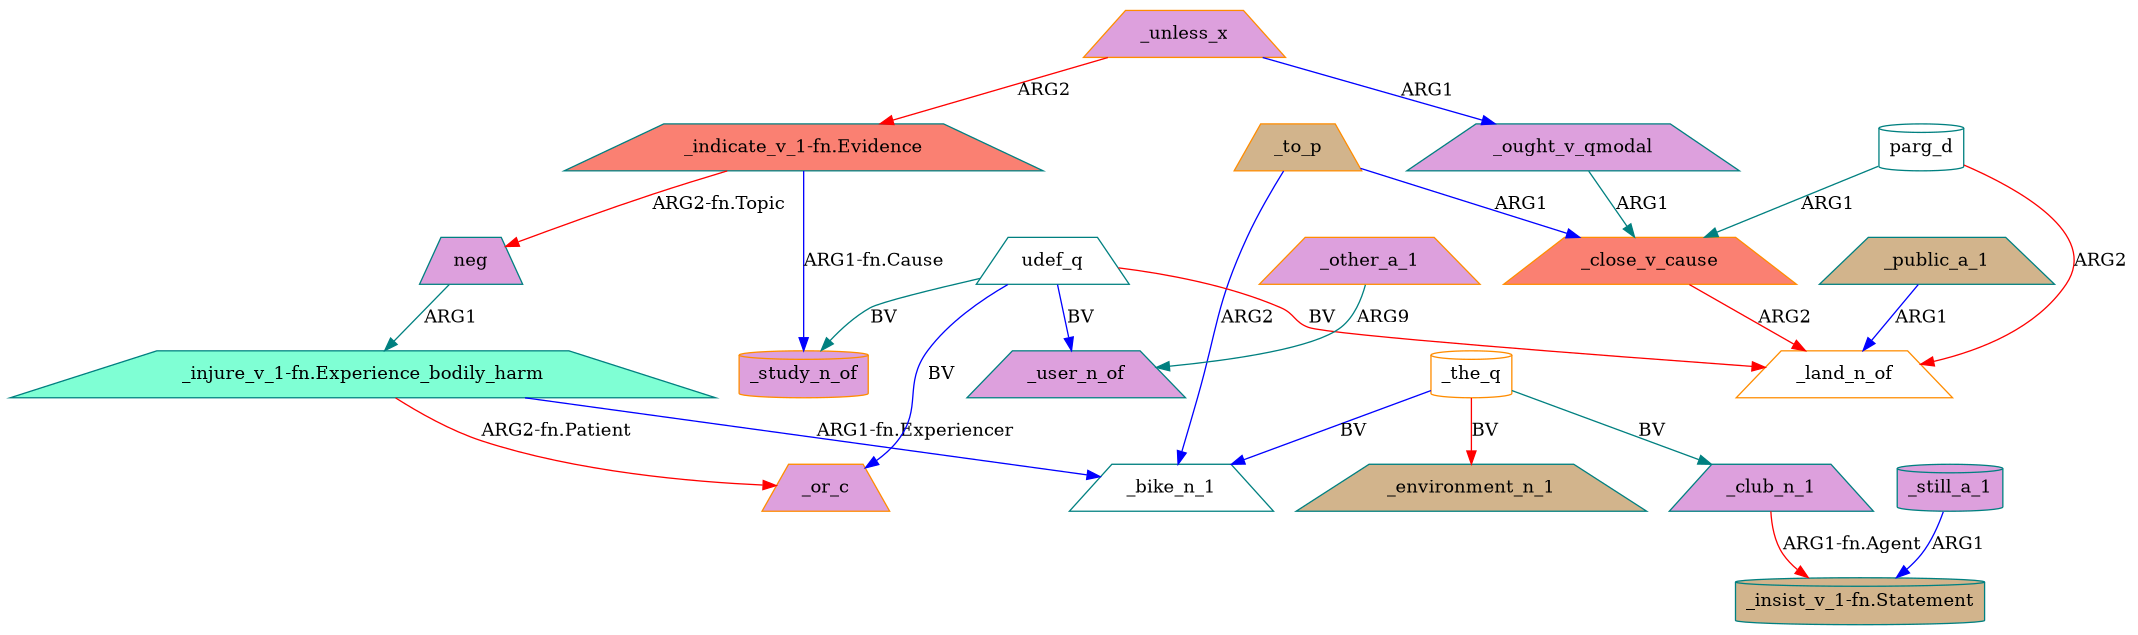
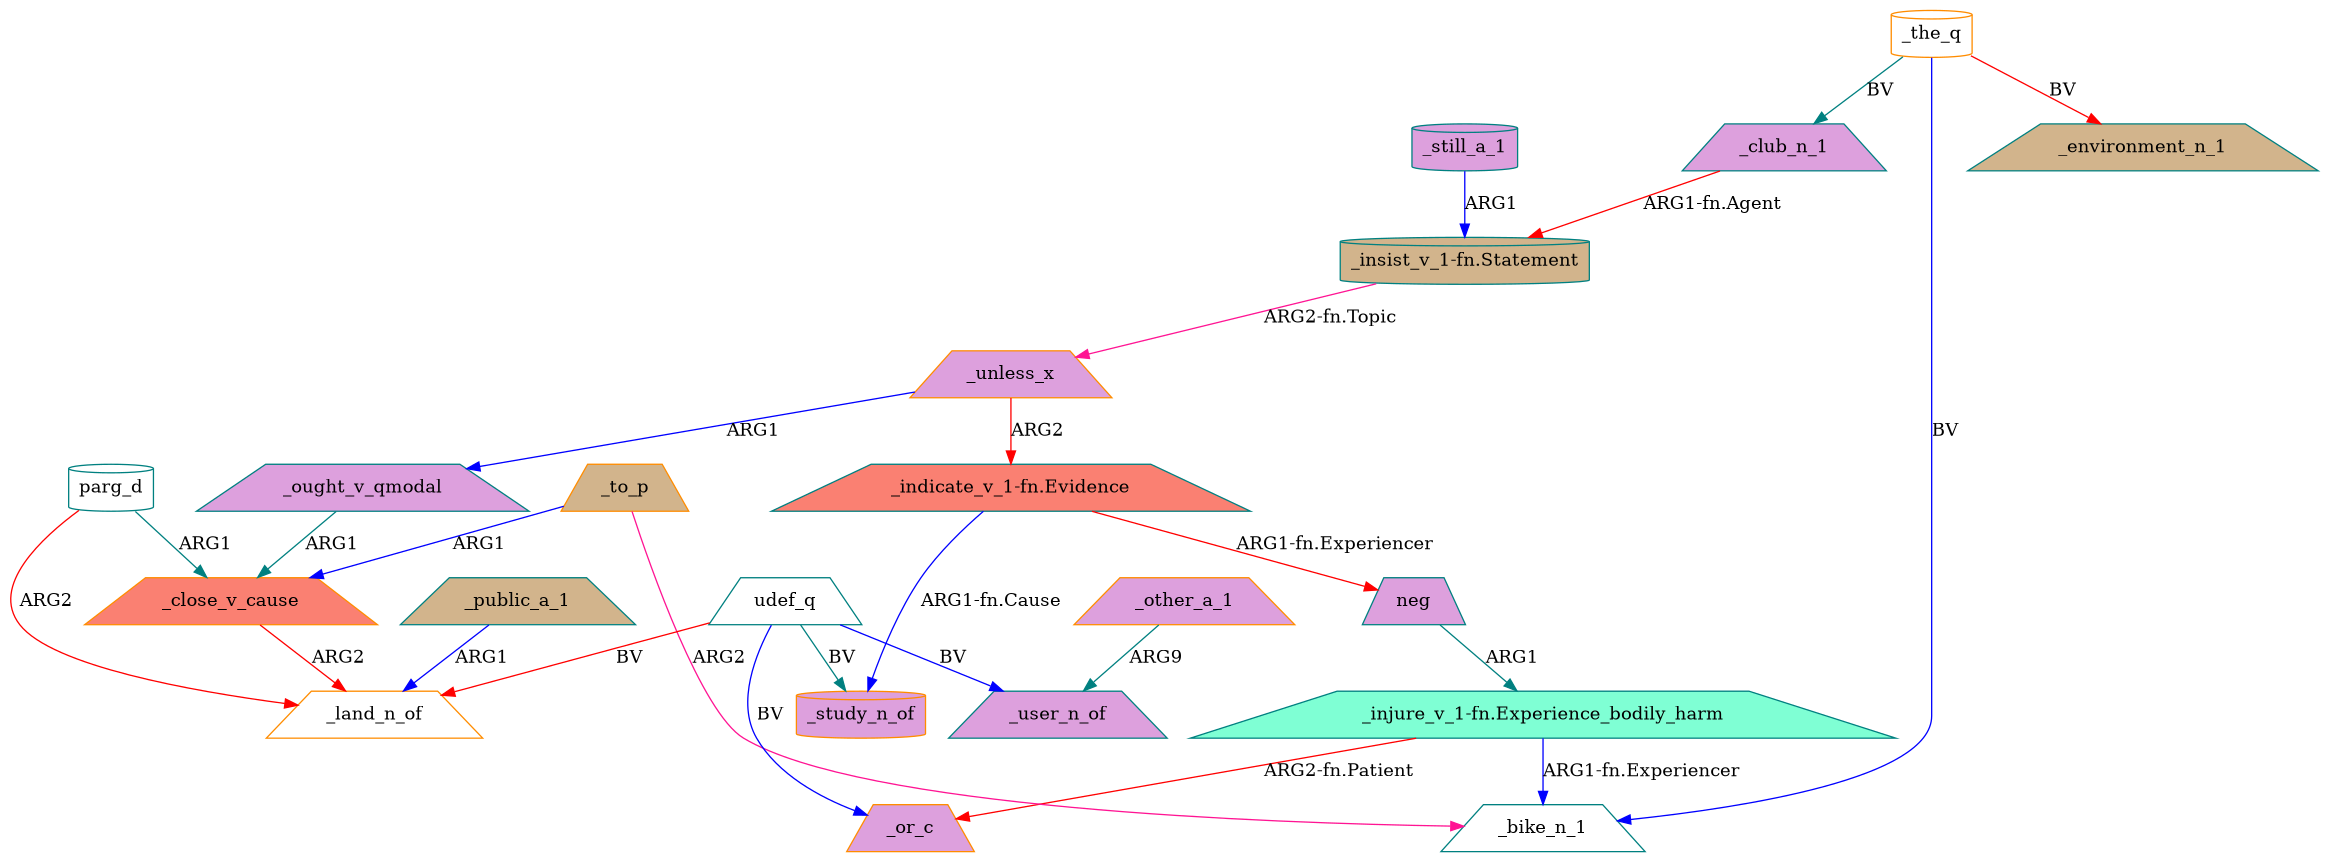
edge "_indicate_v_1-fn.Evidence" -> "neg": label "ARG2-fn.Topic" -> "ARG1-fn.Experiencer"
edge "_to_p" -> "_bike_n_1": color blue -> deeppink
edge "_insist_v_1-fn.Statement" -> "_unless_x": added, label "ARG2-fn.Topic"
